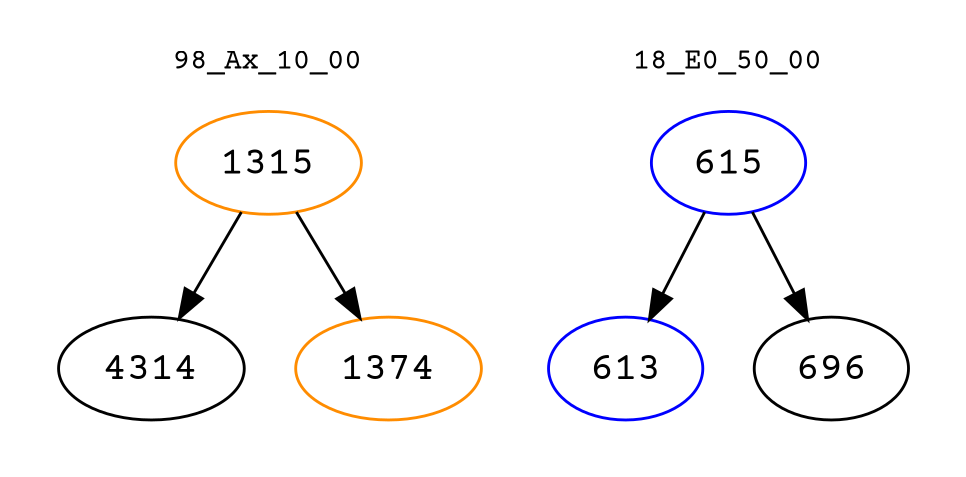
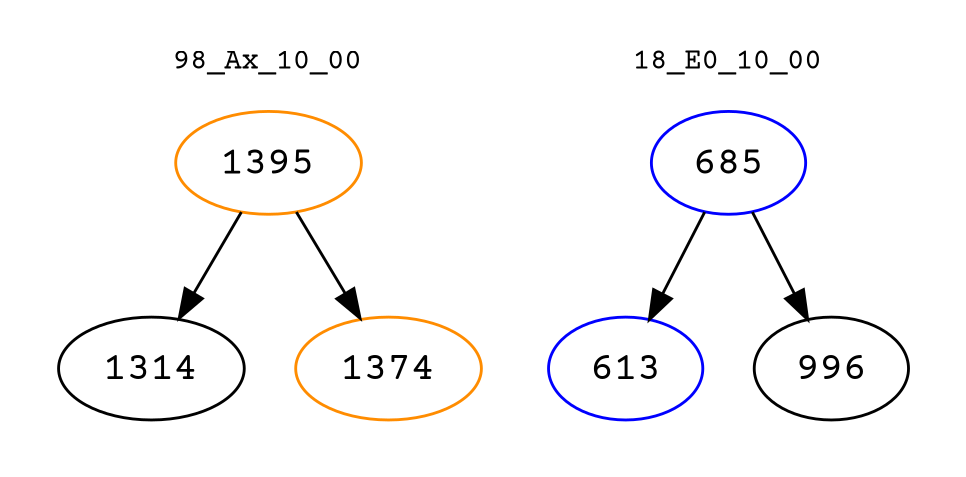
cluster "18_E0_50_00": label "18_E0_50_00" -> "18_E0_10_00"
node "1315": label "1315" -> "1395"
node "615": label "615" -> "685"
node "4314": label "4314" -> "1314"
node "696": label "696" -> "996"
